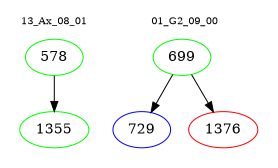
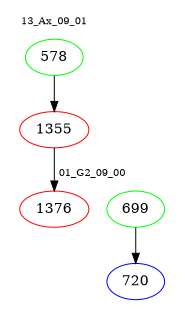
cluster "13_Ax_08_01": label "13_Ax_08_01" -> "13_Ax_09_01"
edge "699" -> "1376": now "1355" -> "1376"
node "1355": color green -> red
node "729": label "729" -> "720"
